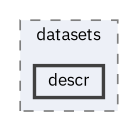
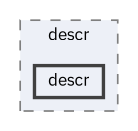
cluster "datasets": label "datasets" -> "descr"
